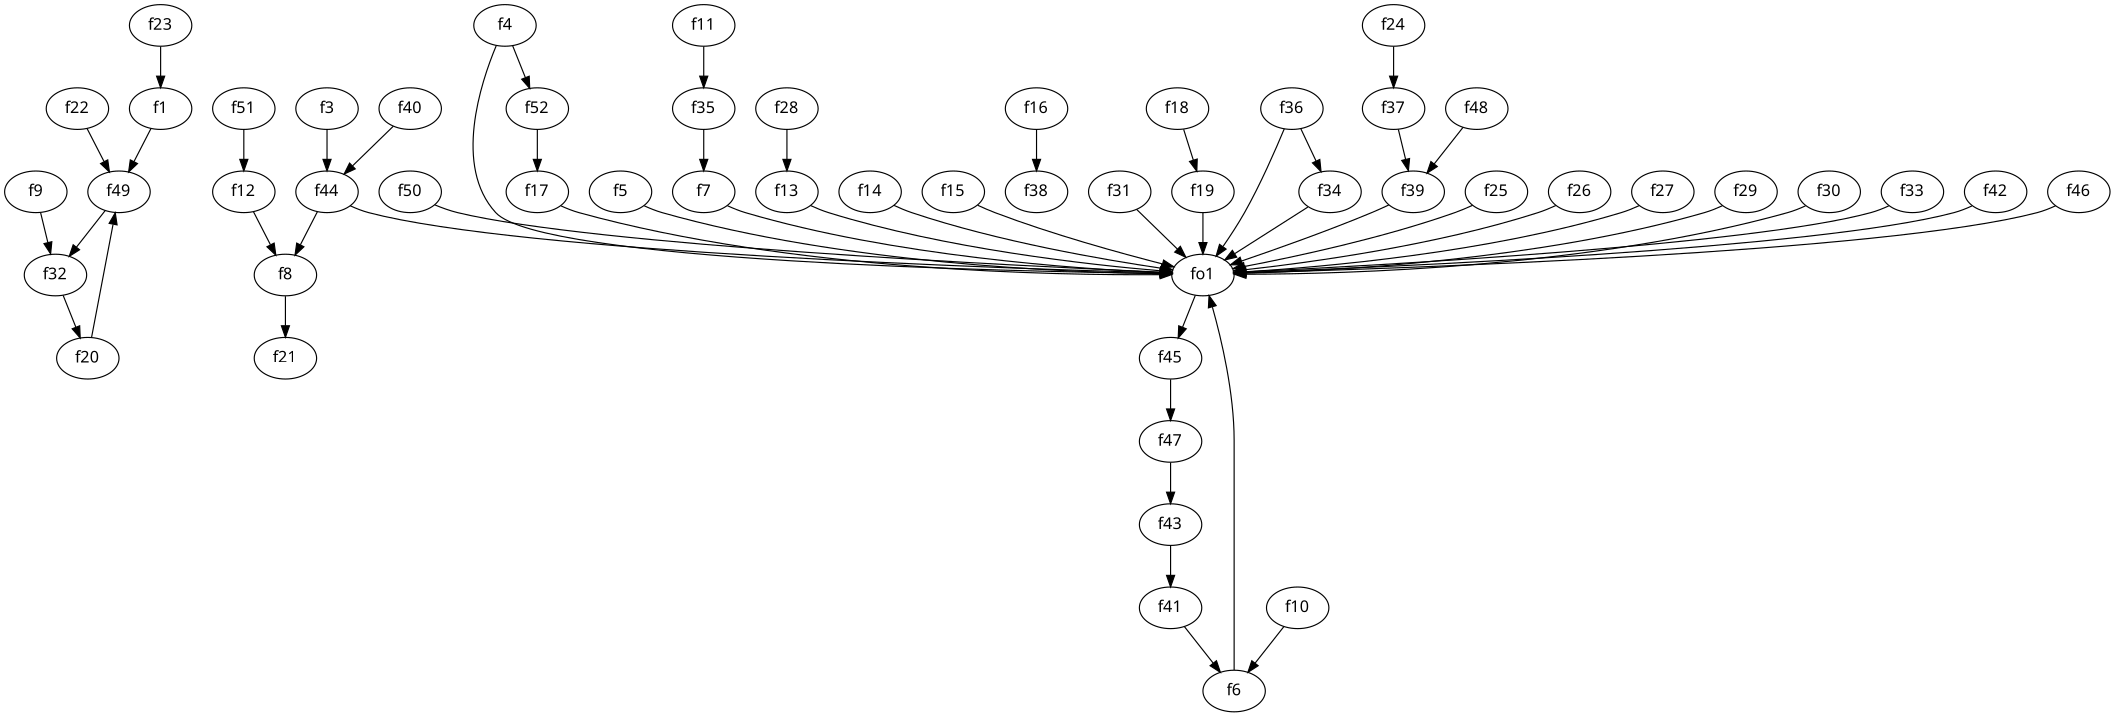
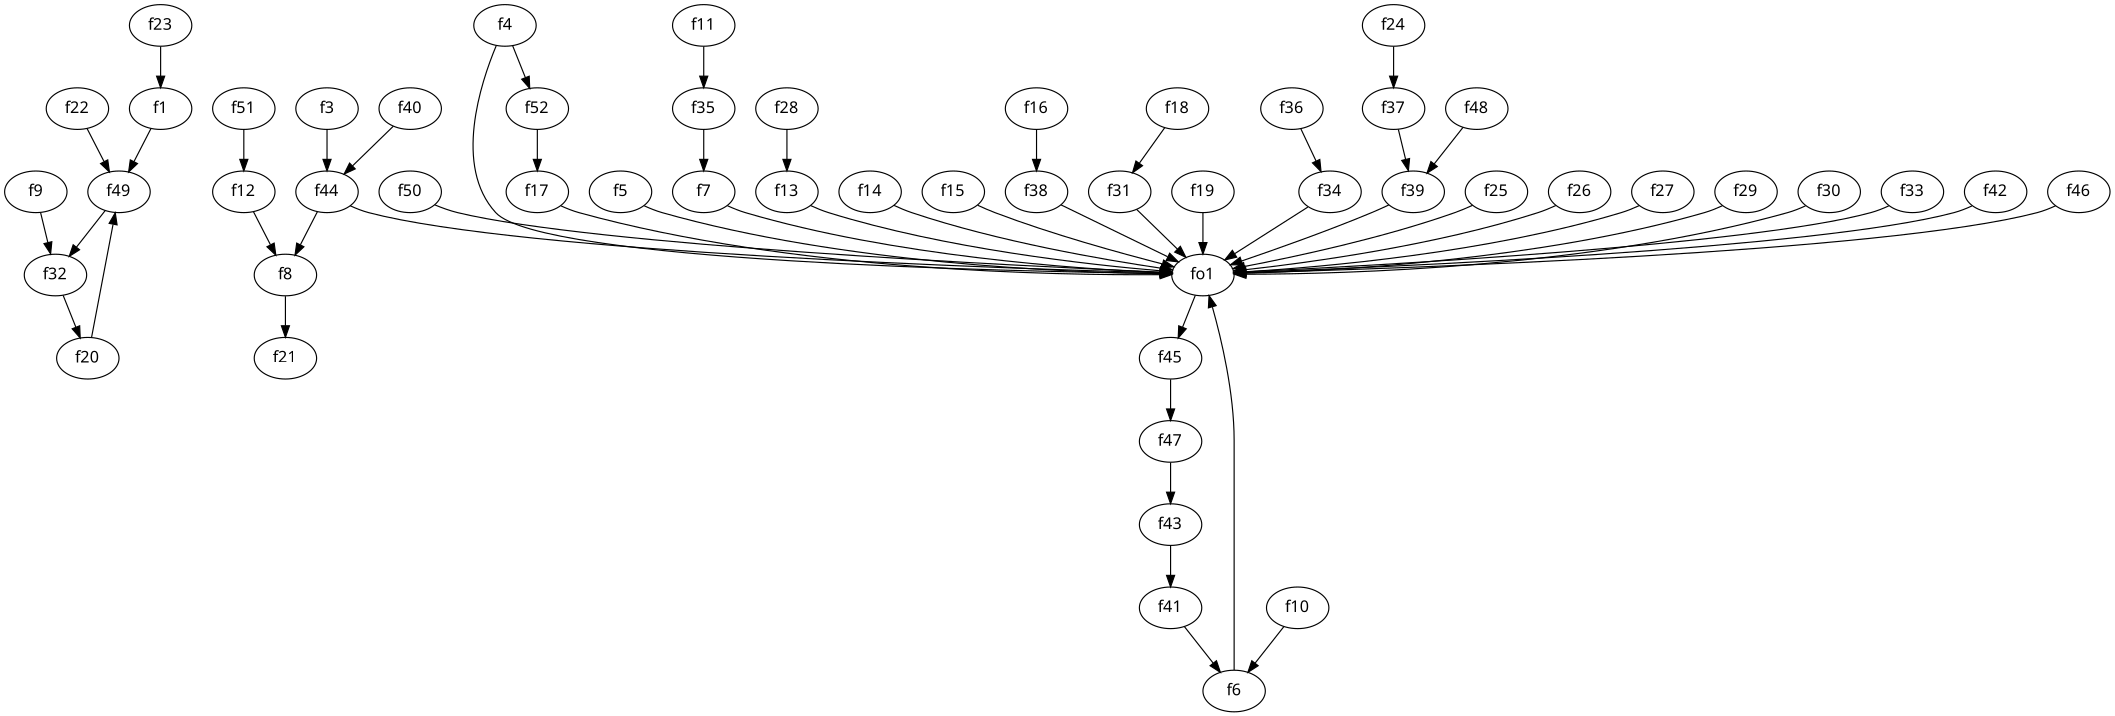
edge "f18" -> "f19": now "f18" -> "f31"
edge "f36" -> "fo1": now "f38" -> "fo1"
